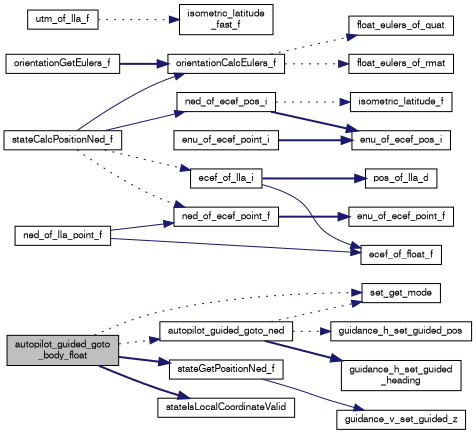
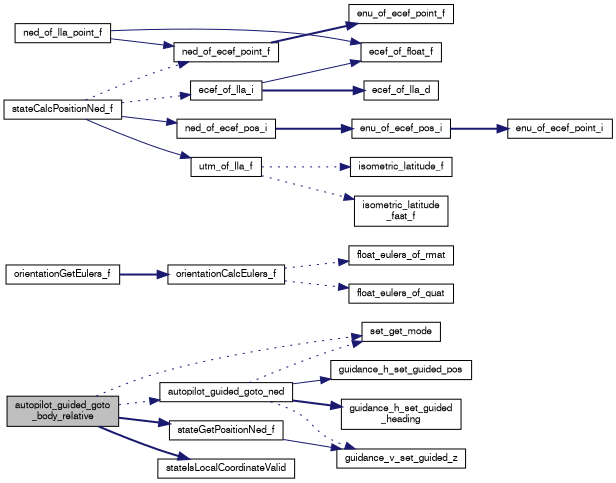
edge "stateCalcPositionNed_f" -> "orientationCalcEulers_f": now "stateCalcPositionNed_f" -> "utm_of_lla_f"
edge "ned_of_ecef_pos_i" -> "isometric_latitude_f": now "utm_of_lla_f" -> "isometric_latitude_f"
edge "enu_of_ecef_point_i" -> "enu_of_ecef_pos_i": reversed
node "pos_of_lla_d": label "pos_of_lla_d" -> "ecef_of_lla_d"
edge "autopilot_guided_goto_ned" -> "guidance_h_set_guided_pos": style dotted -> solid
node "autopilot_guided_goto _body_float": label "autopilot_guided_goto _body_float" -> "autopilot_guided_goto _body_relative"
edge "autopilot_guided_goto_ned" -> "guidance_v_set_guided_z": added
